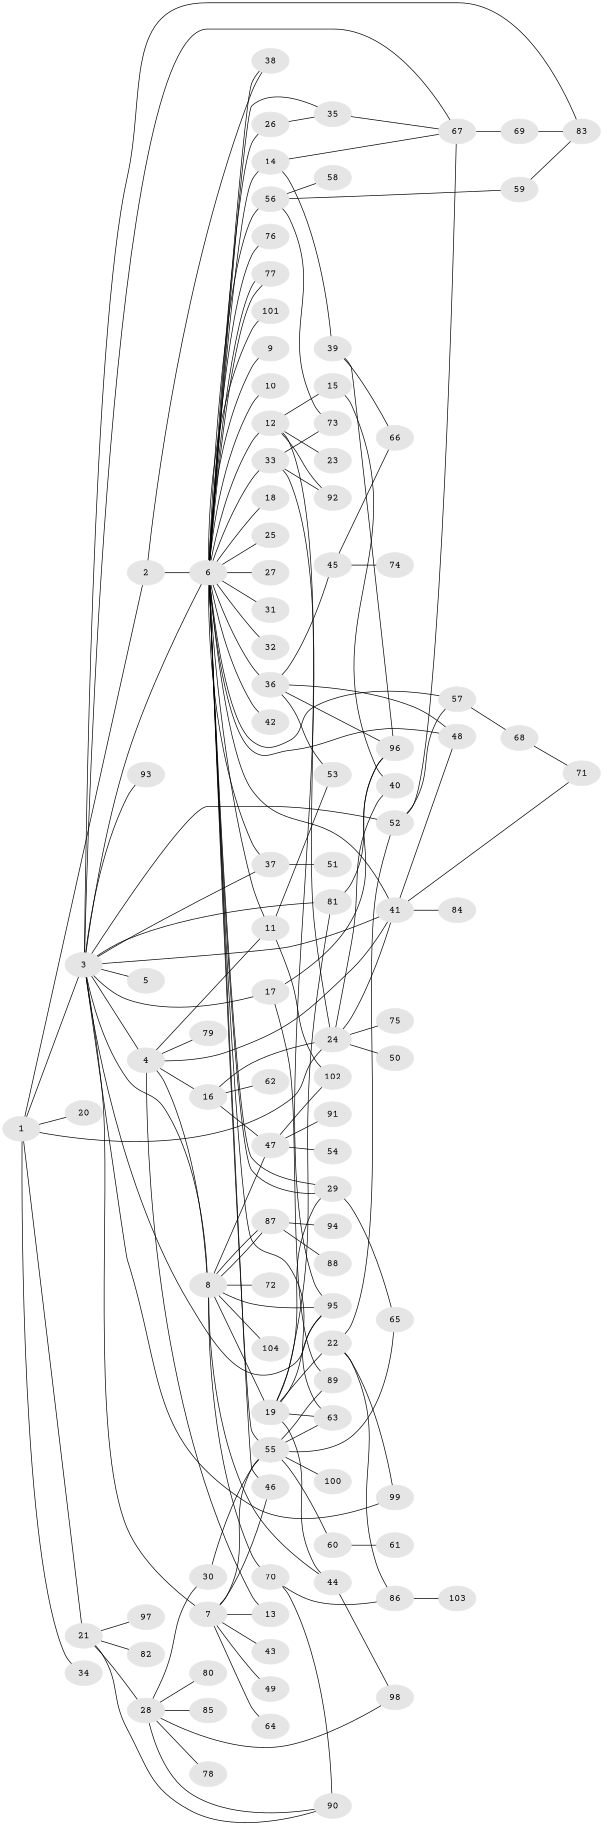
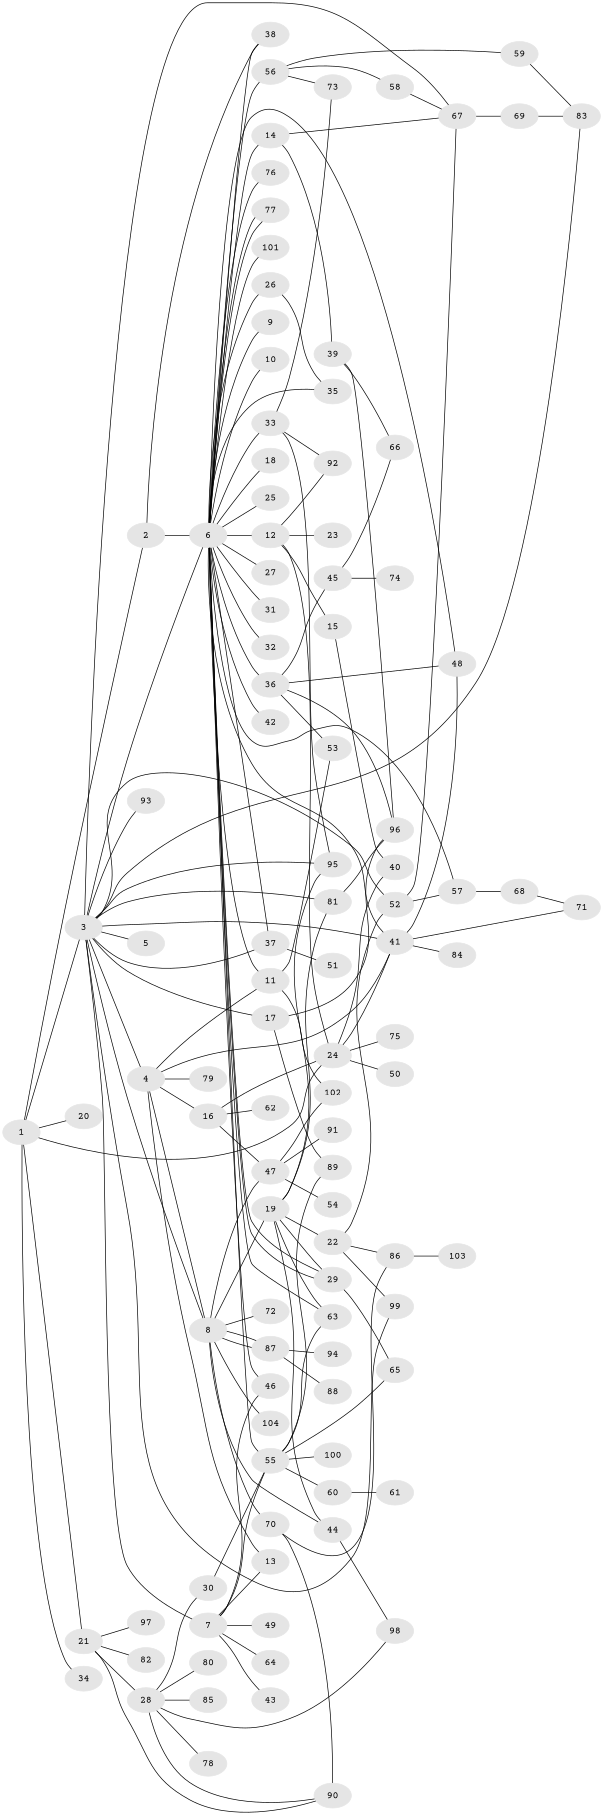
edge "35" -- "67": now "58" -- "67"
edge "8" -- "95": removed
